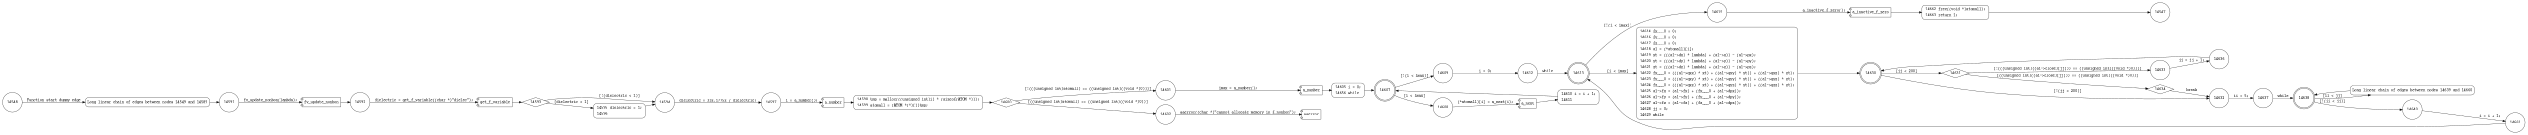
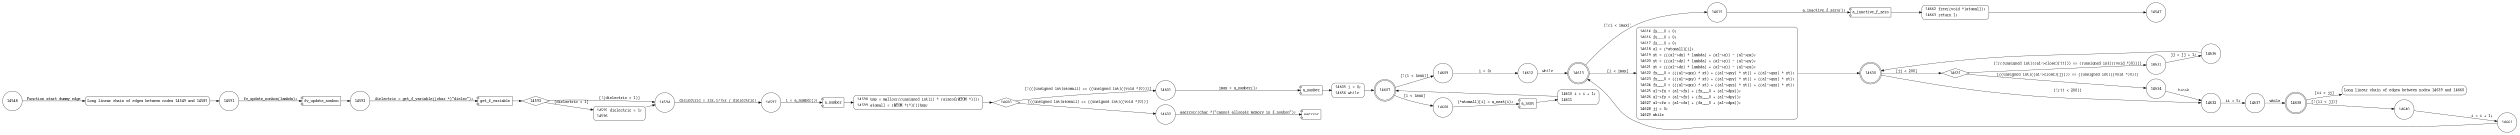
node "14634": shape diamond -> circle
edge "Long linear chain of edges between nodes 14639 and 14660" -> "14638": removed
